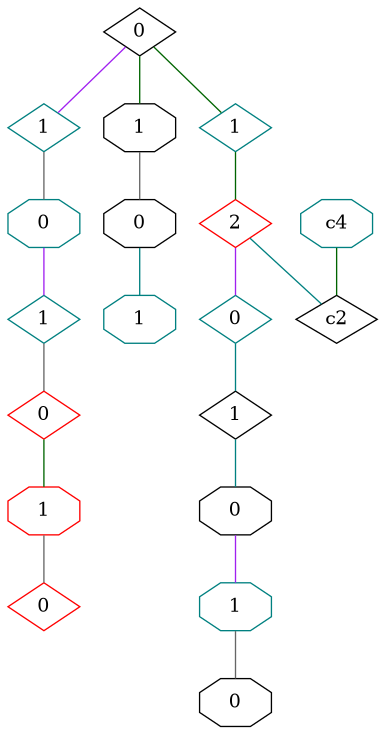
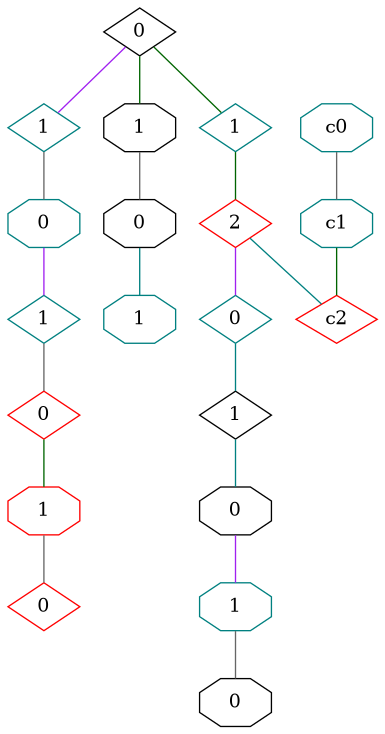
node "c0": added
node "c4": label "c4" -> "c1"
node "c2": color black -> red
